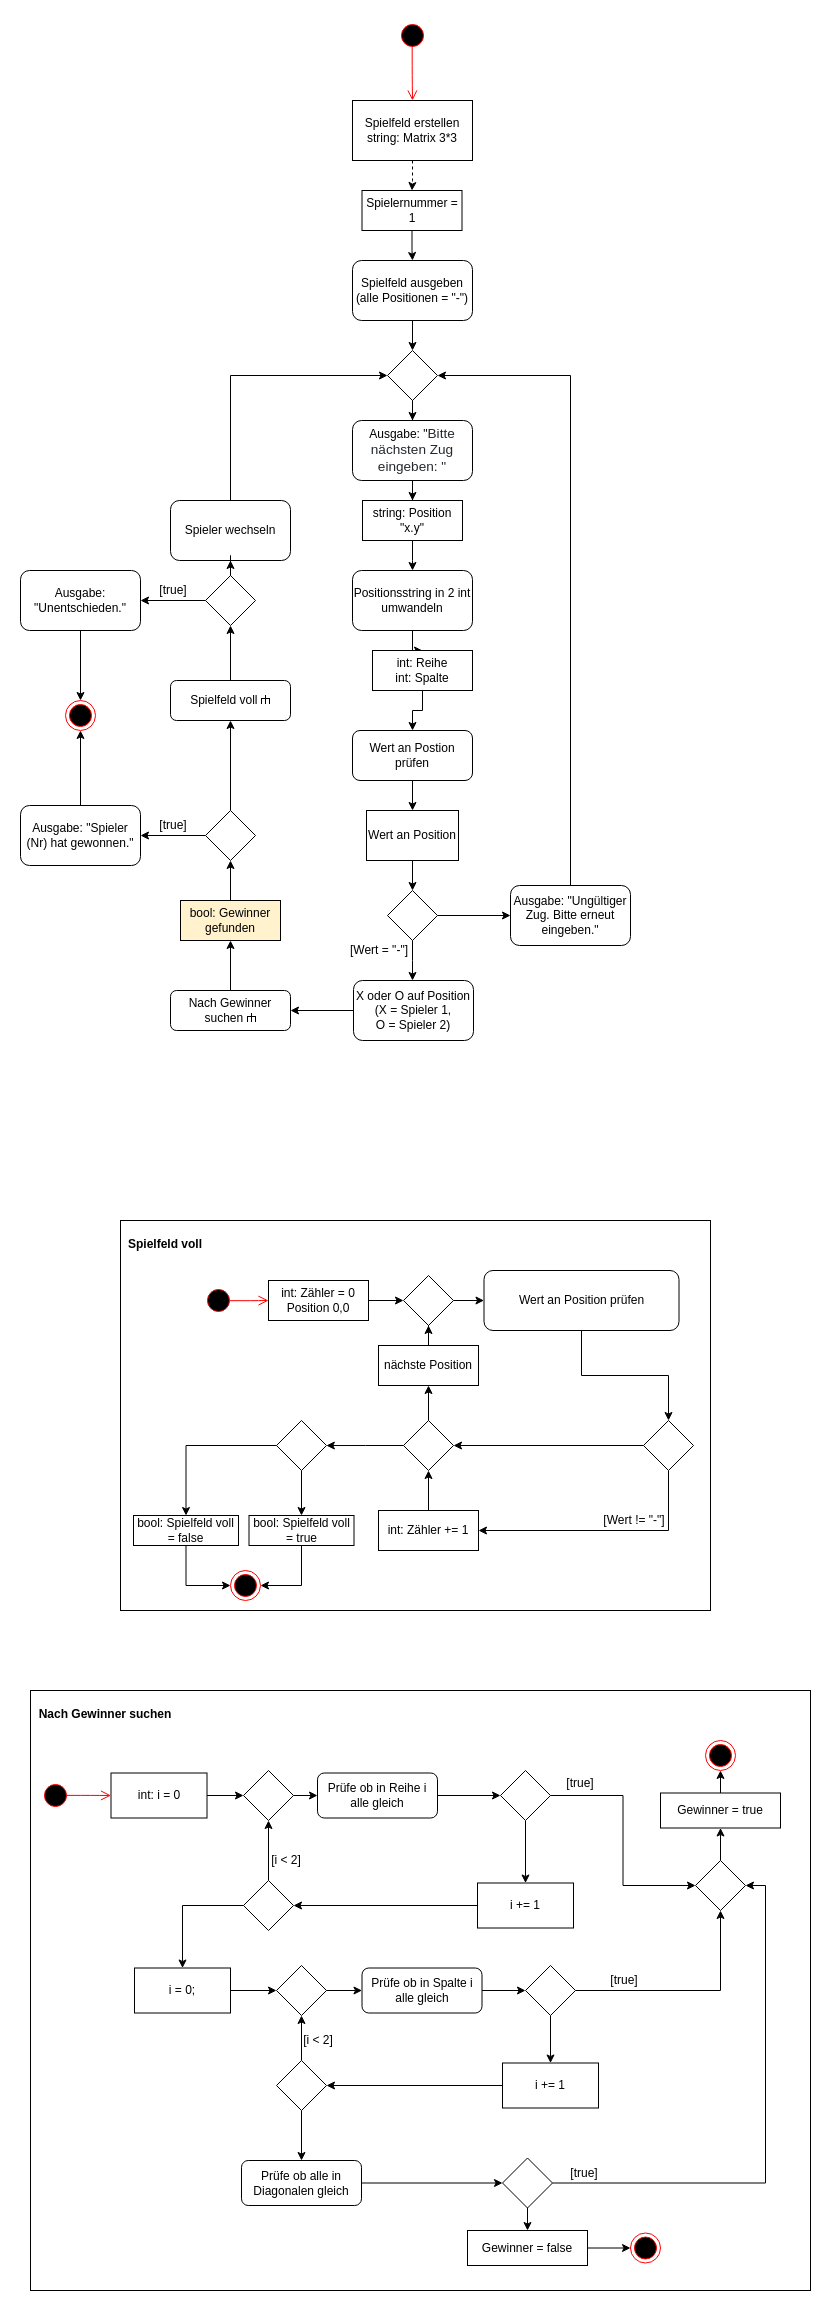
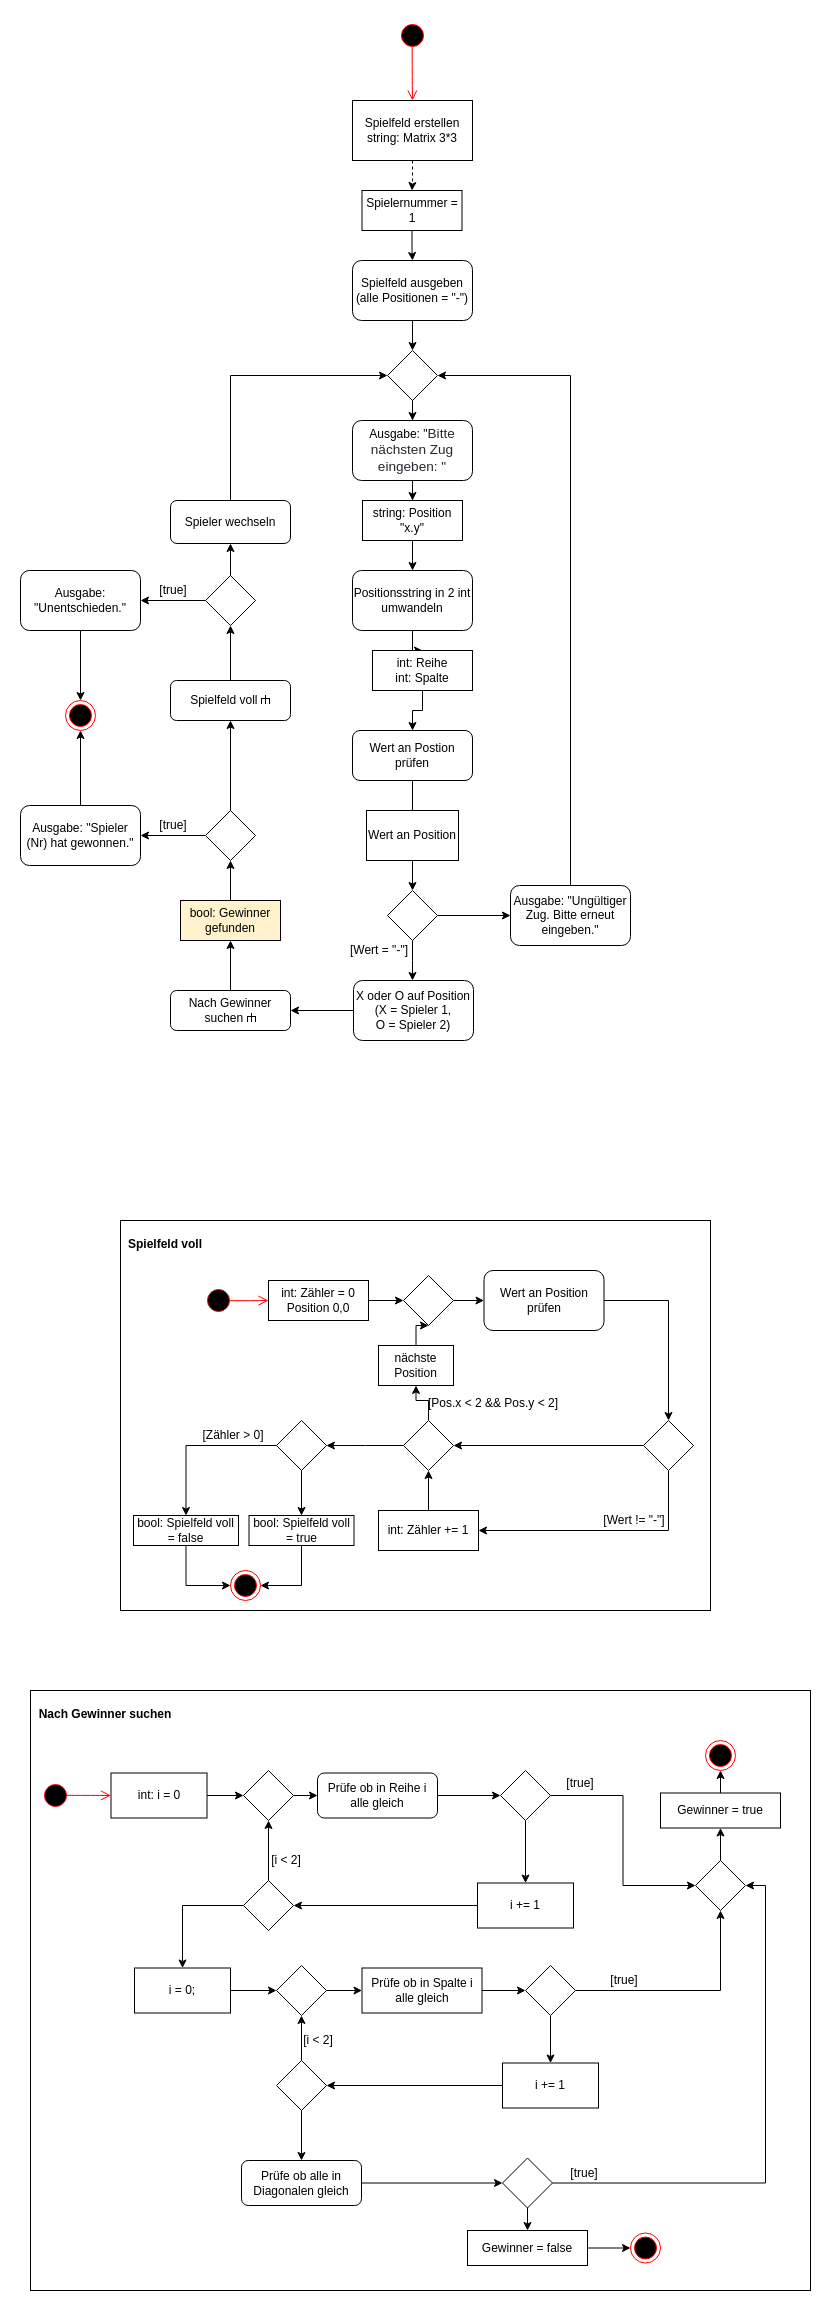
node "Spieler wechseln": size 120x60 -> 120x43
edge "Wert an Postion prüfen" -> "Wert an Position": arrowhead classic -> none
node "Wert an Position prüfen": size 195x60 -> 120x60
node "nächste Position": size 100x40 -> 75x40
node "[Pos.x < 2 && Pos.y < 2]": added
node "[Zähler > 0]": added
node "Prüfe ob in Spalte i alle gleich": shape rounded rectangle -> rectangle
